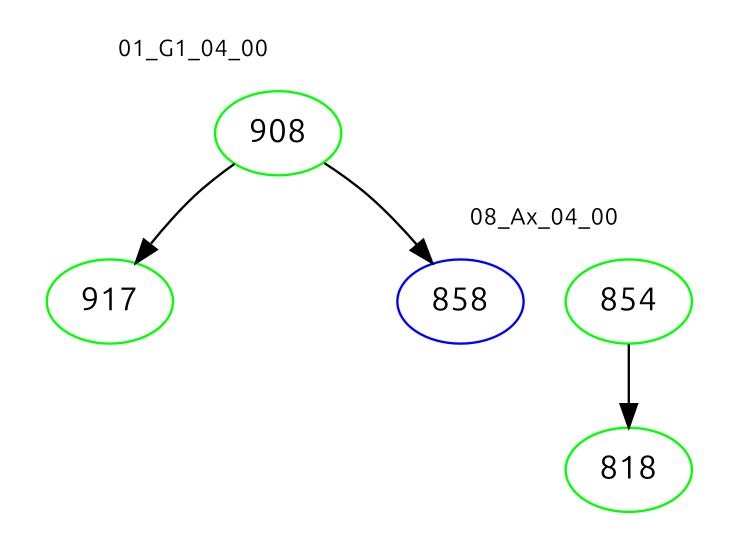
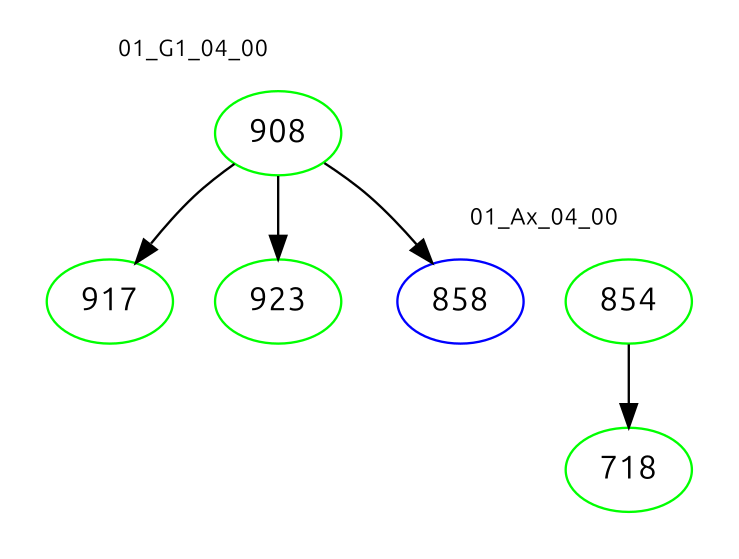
cluster "08_Ax_04_00": label "08_Ax_04_00" -> "01_Ax_04_00"
node "923": added
node "818": label "818" -> "718"
